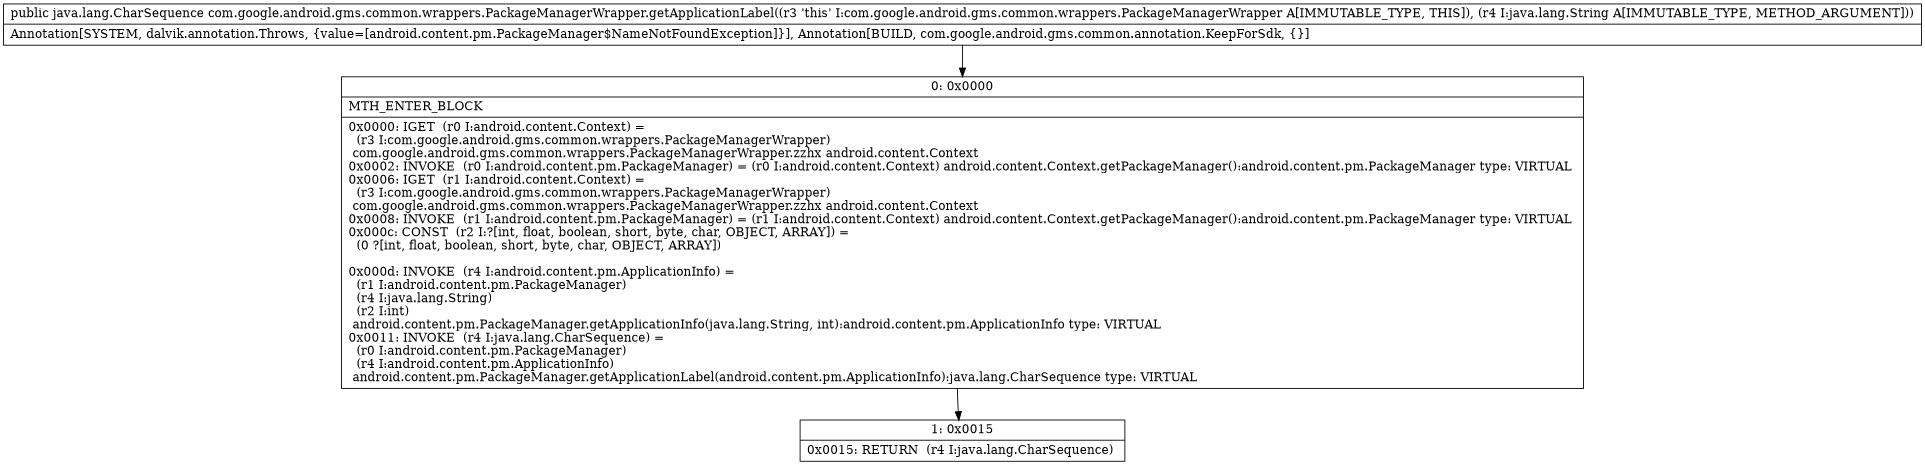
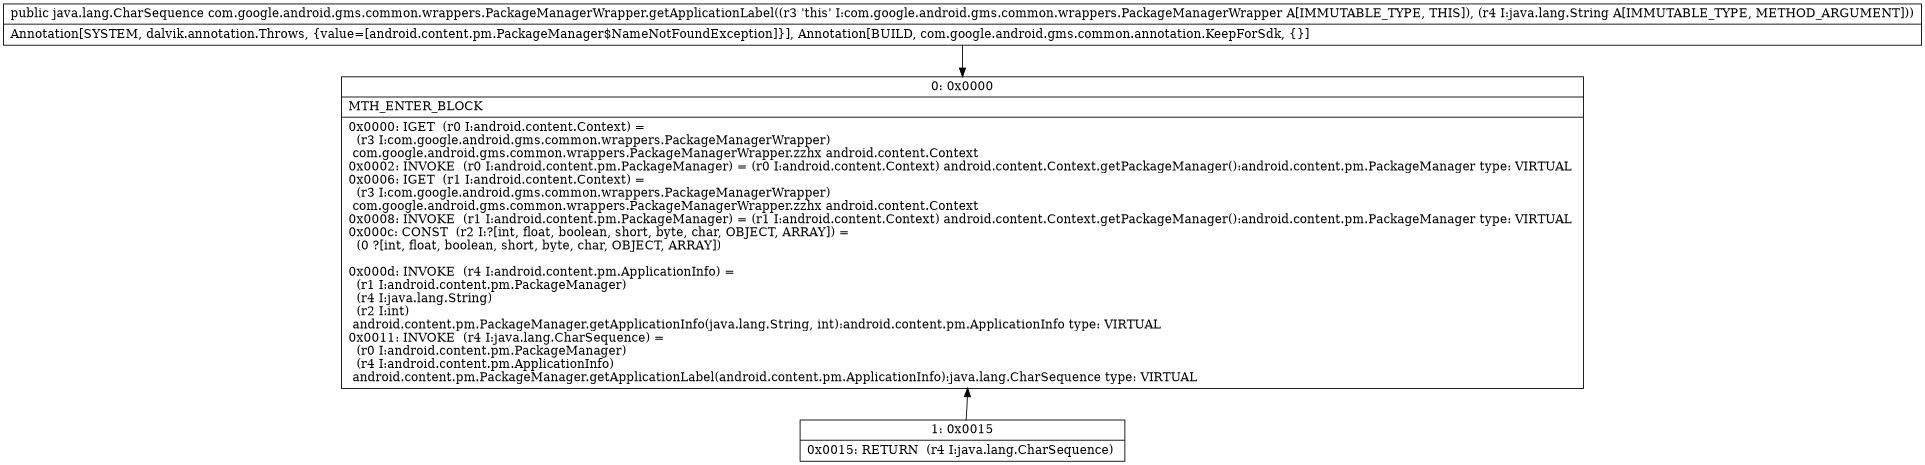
edge "0: 0x0000" -> "1: 0x0015": reversed
